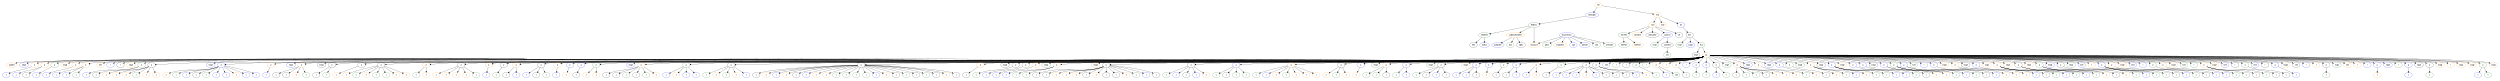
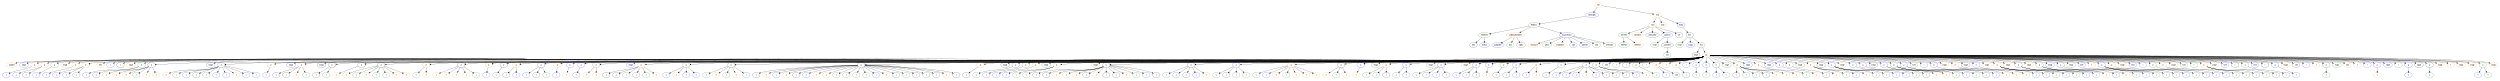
node "div": label "div" -> "body"
edge "fileDesc" -> "structure": now "fileDesc" -> "SourceDesc"
